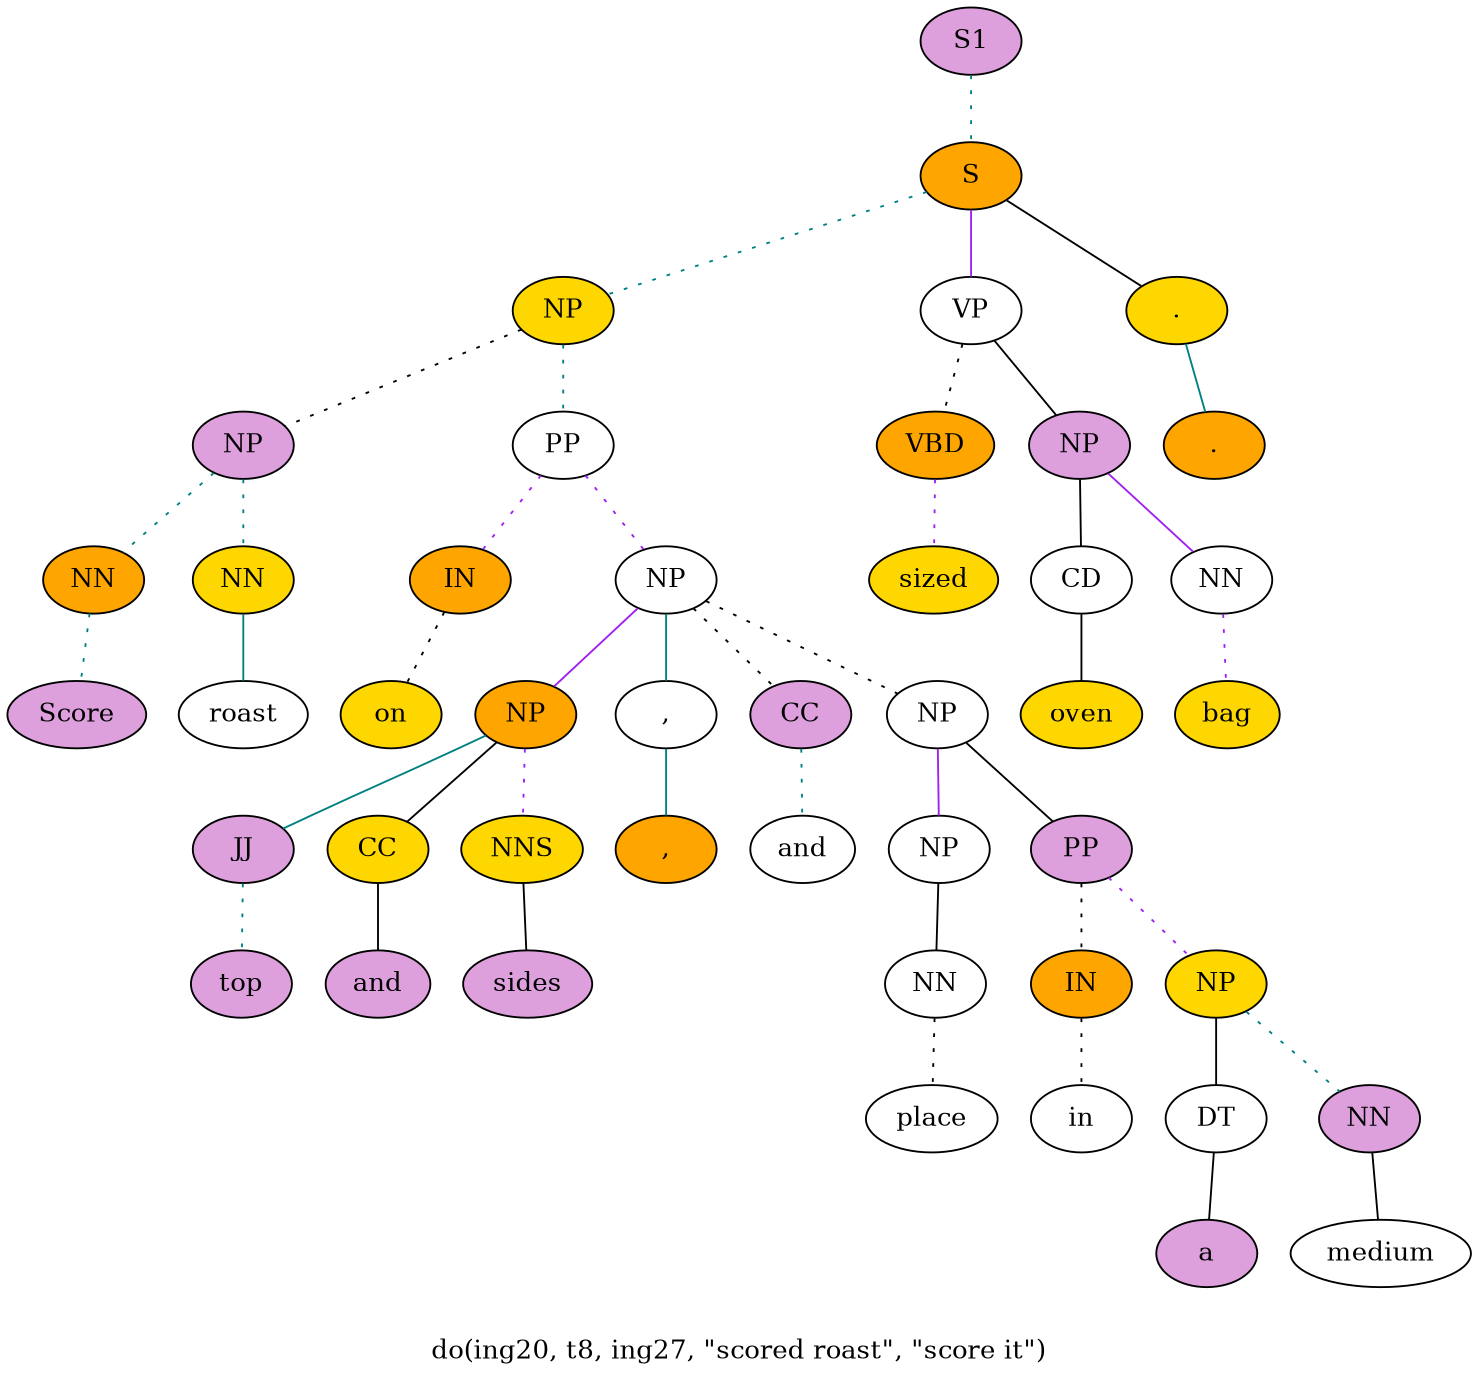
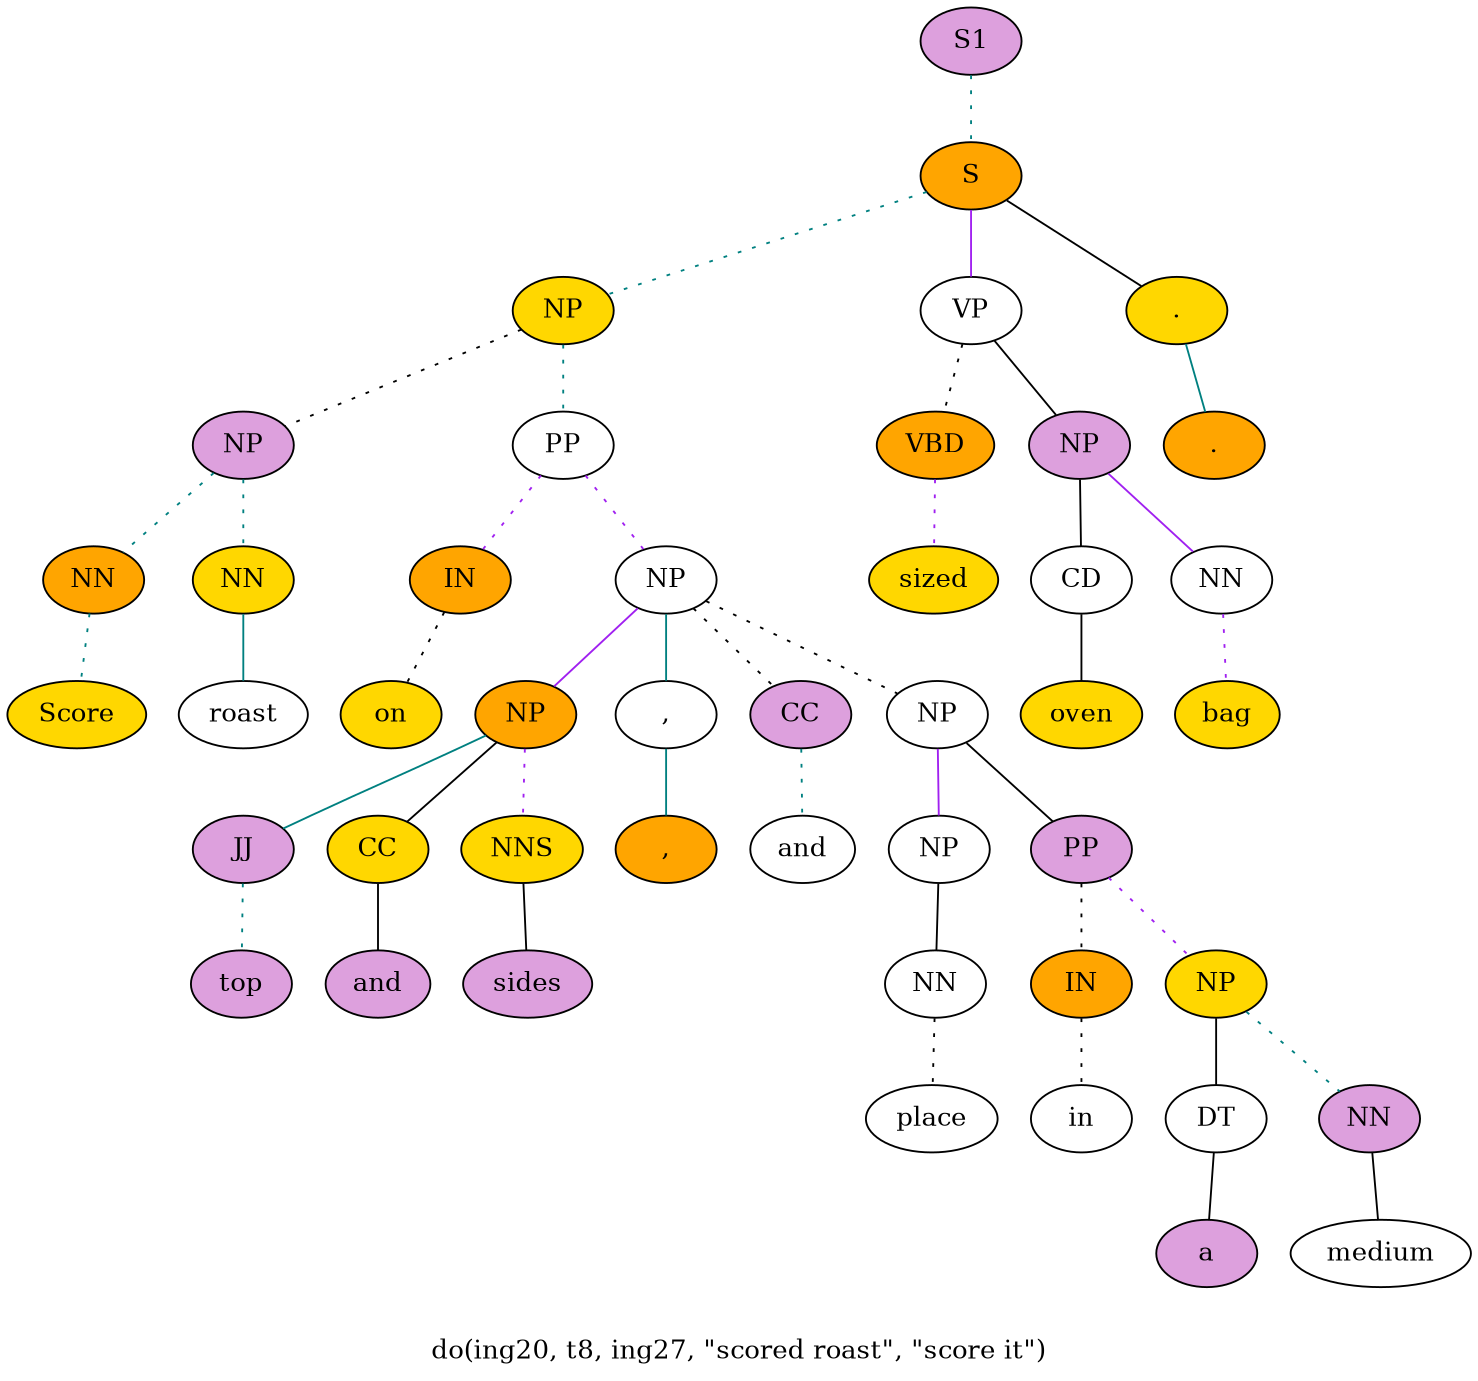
node "Score": fillcolor plum -> gold
